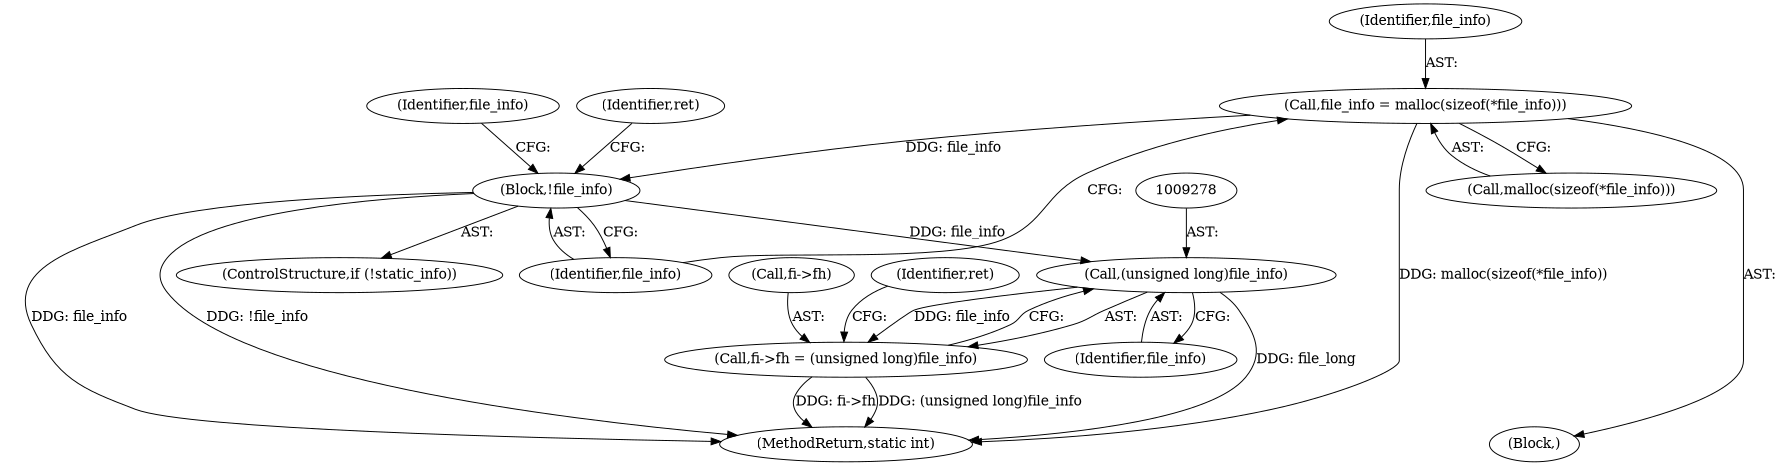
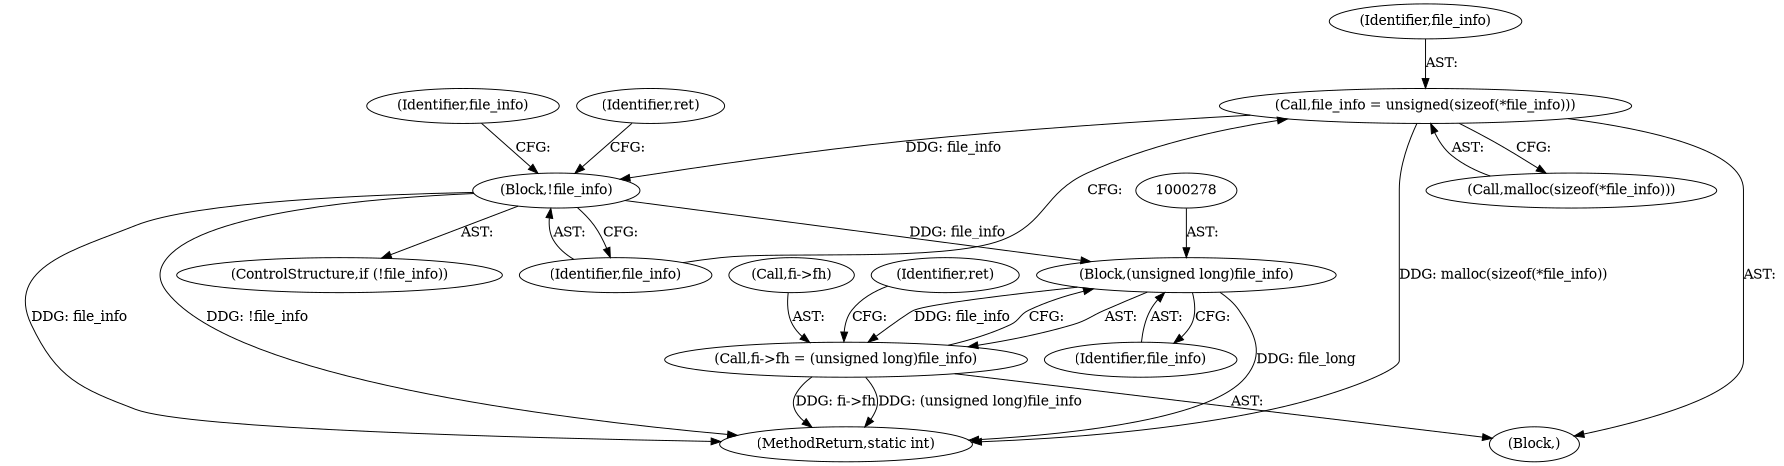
node "(Call,file_info = malloc(sizeof(*file_info)))": label "(Call,file_info = malloc(sizeof(*file_info)))" -> "(Call,file_info = unsigned(sizeof(*file_info)))"
node "1009278": label "1009278" -> "1000278"
node "(ControlStructure,if (!static_info))": label "(ControlStructure,if (!static_info))" -> "(ControlStructure,if (!file_info))"
node "(Call,(unsigned long)file_info)": label "(Call,(unsigned long)file_info)" -> "(Block,(unsigned long)file_info)"
edge "(Call,fi->fh = (unsigned long)file_info)" -> "(Block,)": added, label "AST:"
